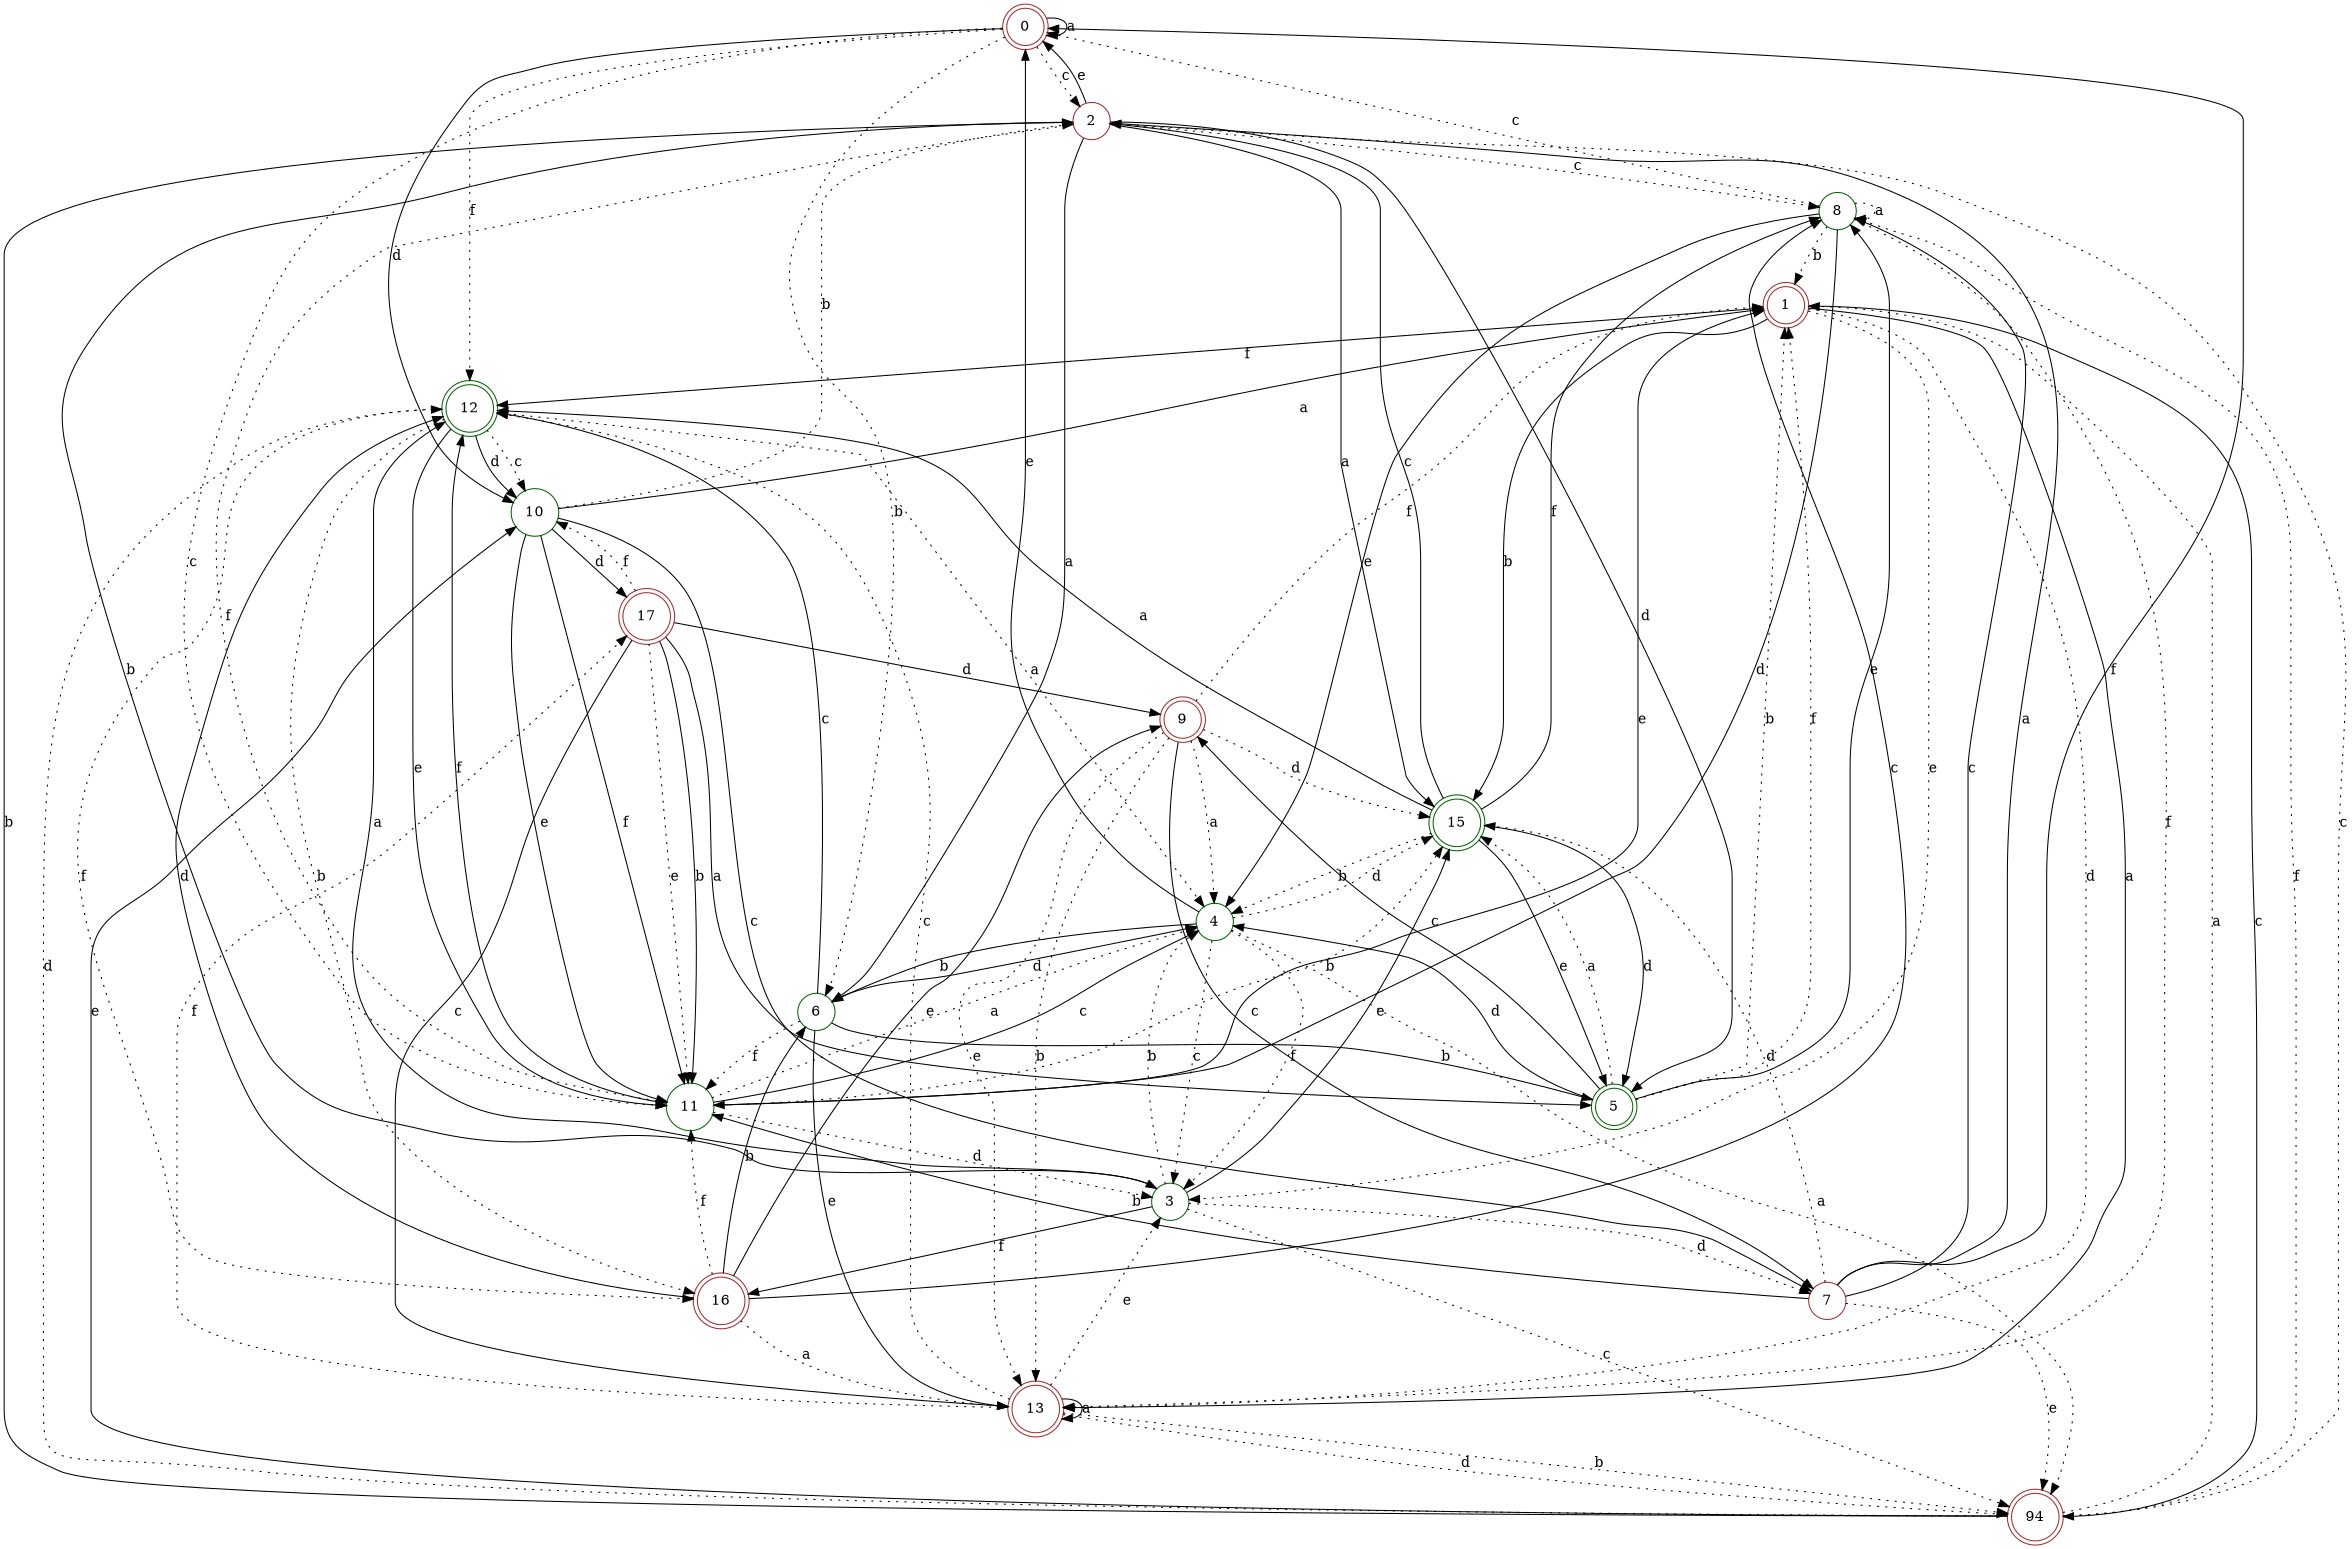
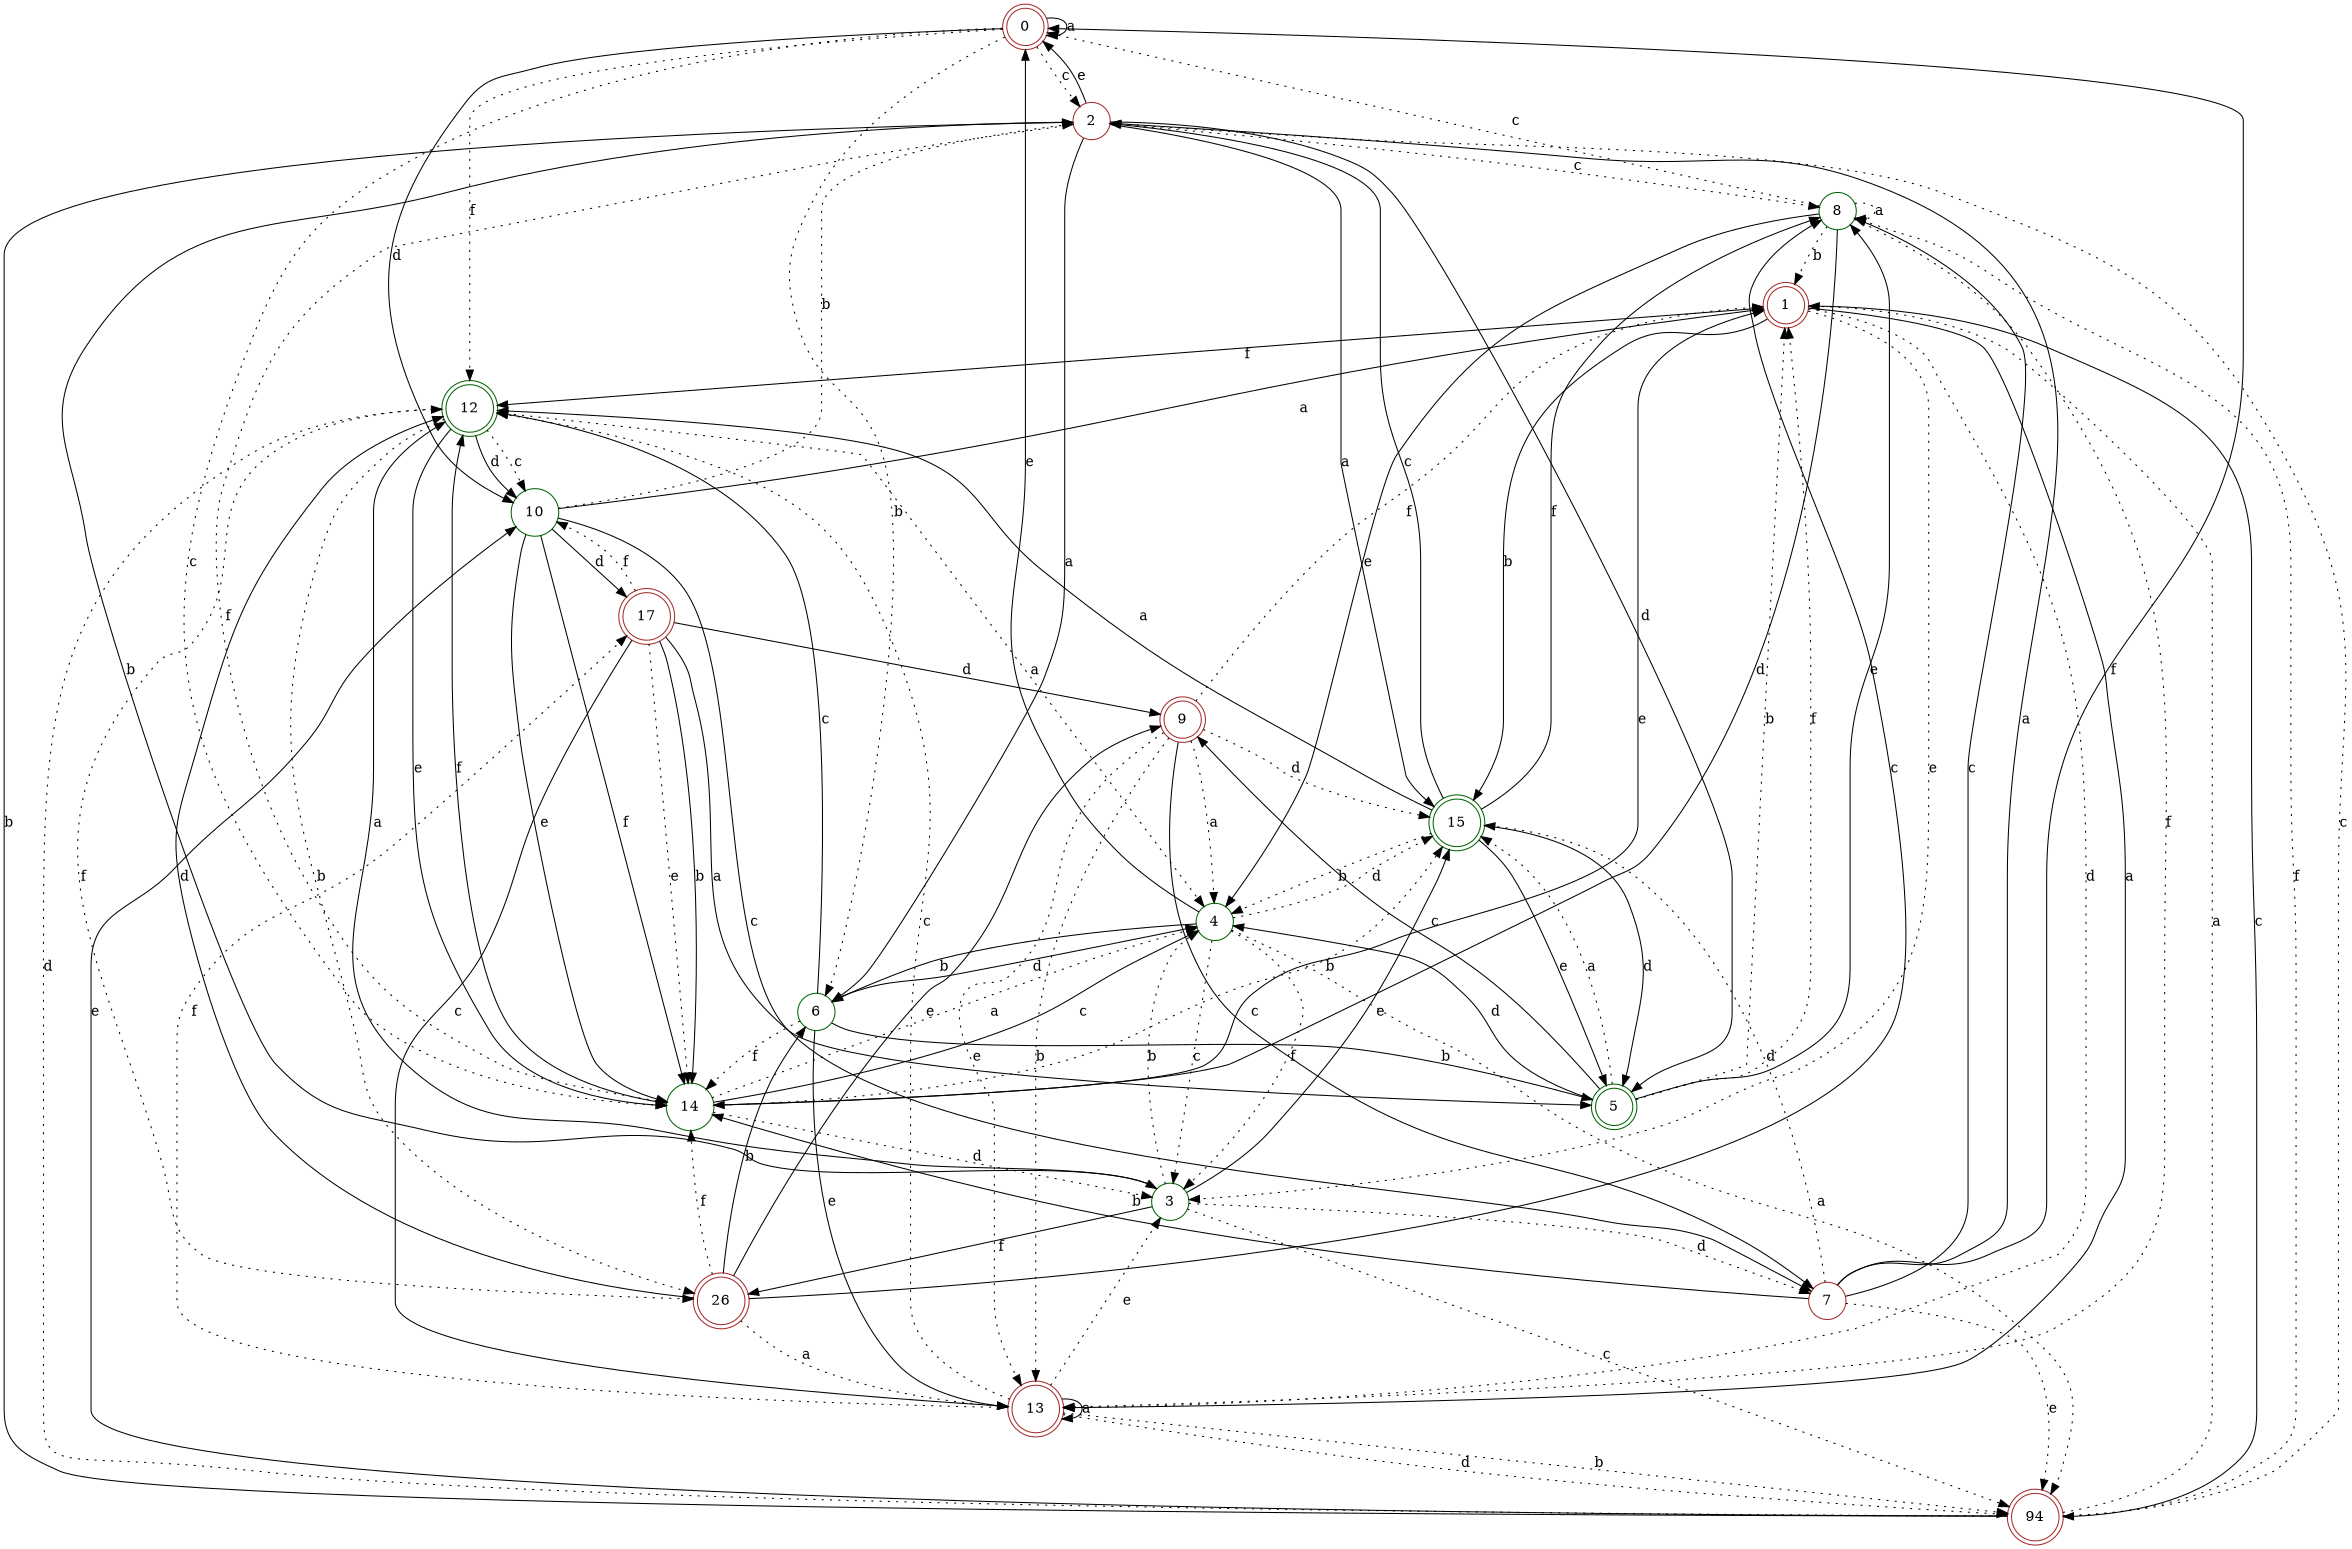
node "11": label "11" -> "14"
node "16": label "16" -> "26"
